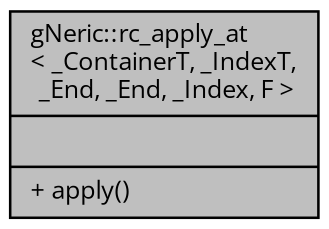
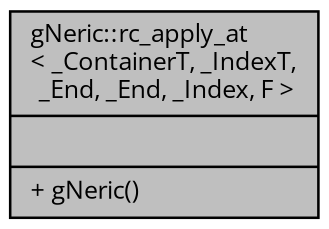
node "gNeric::rc_apply_at": text "+ apply()" -> "+ gNeric()"
